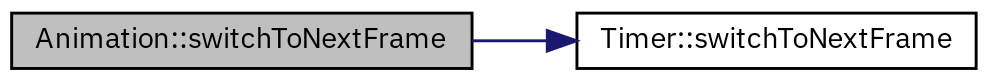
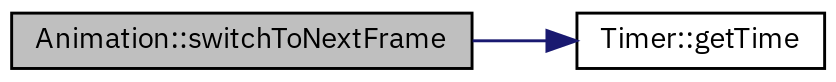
node "Timer::switchToNextFrame": label "Timer::switchToNextFrame" -> "Timer::getTime"
